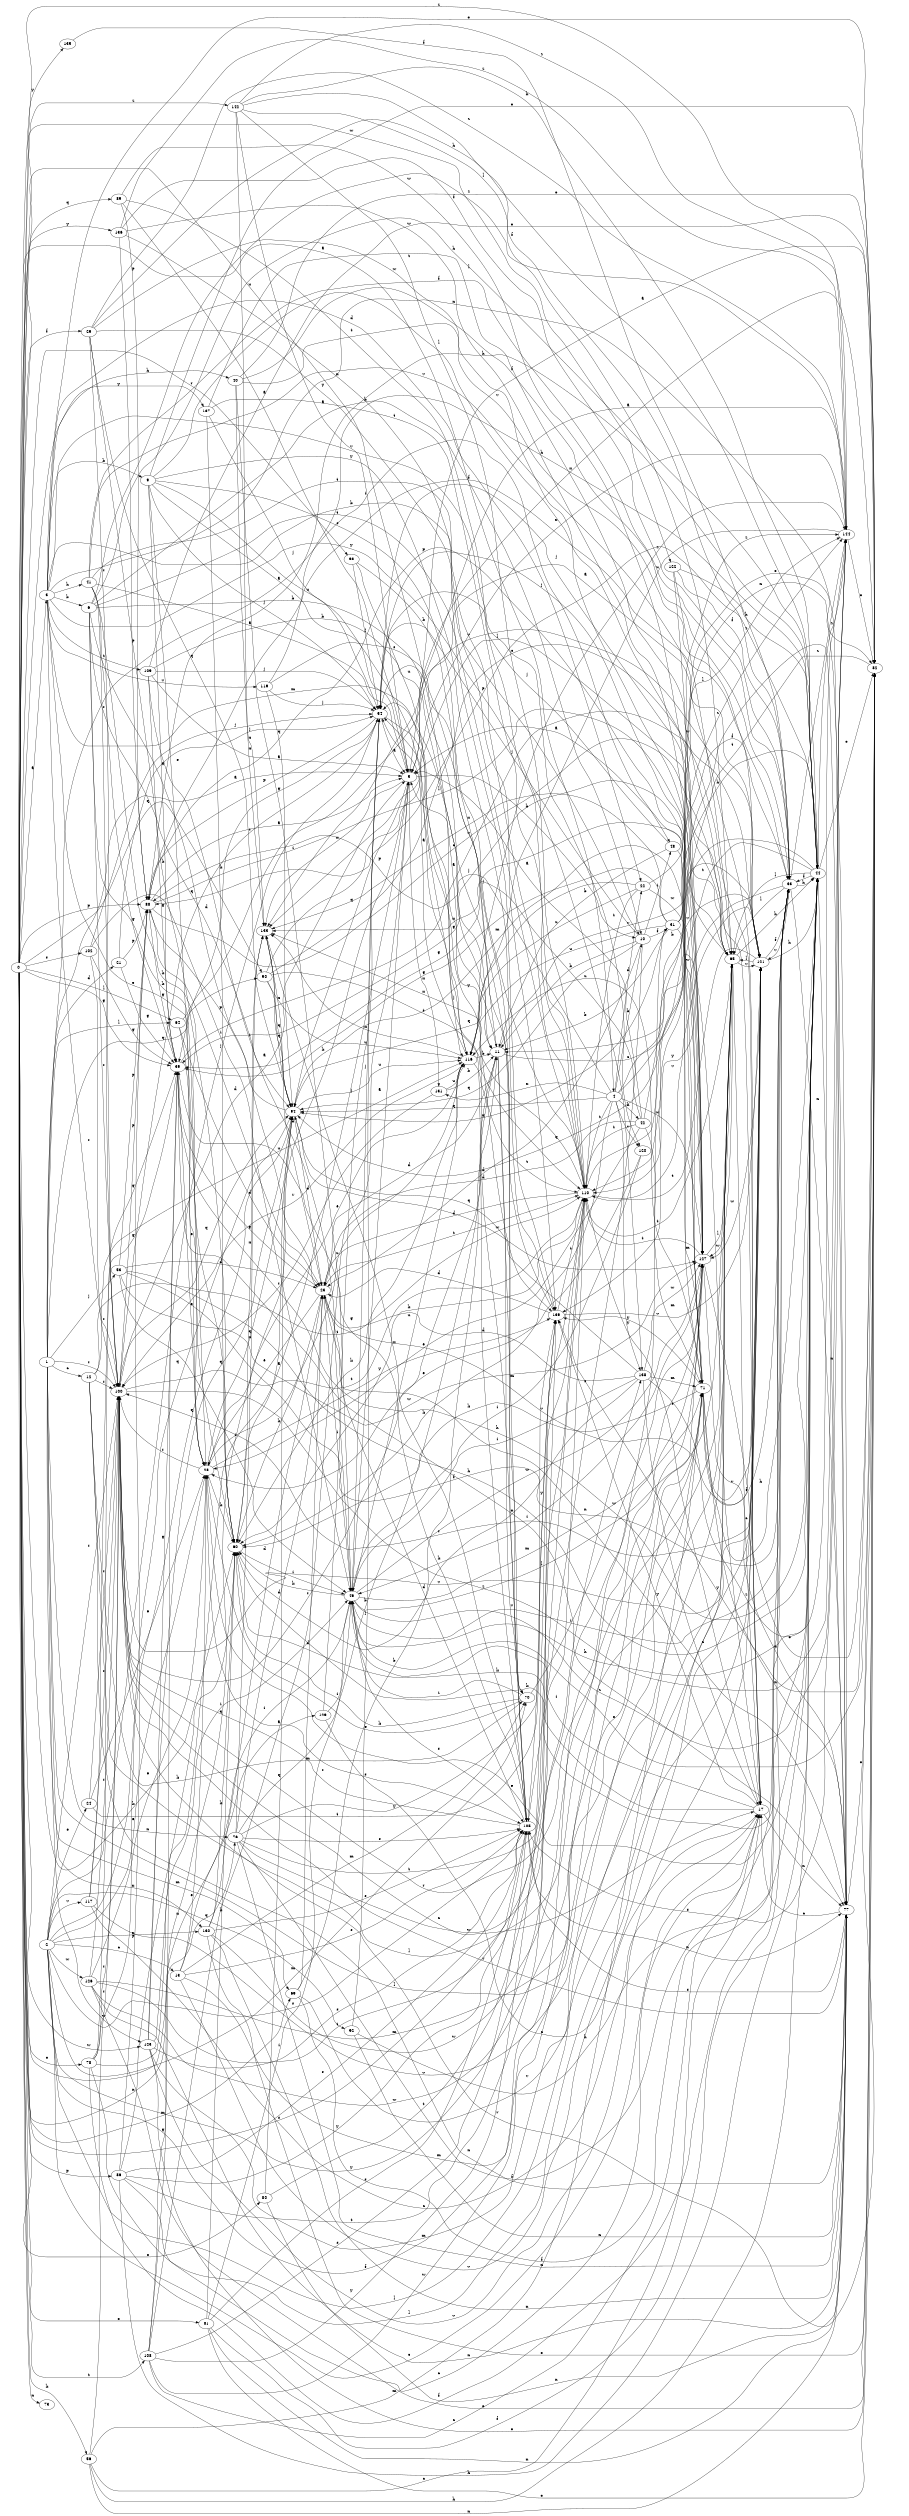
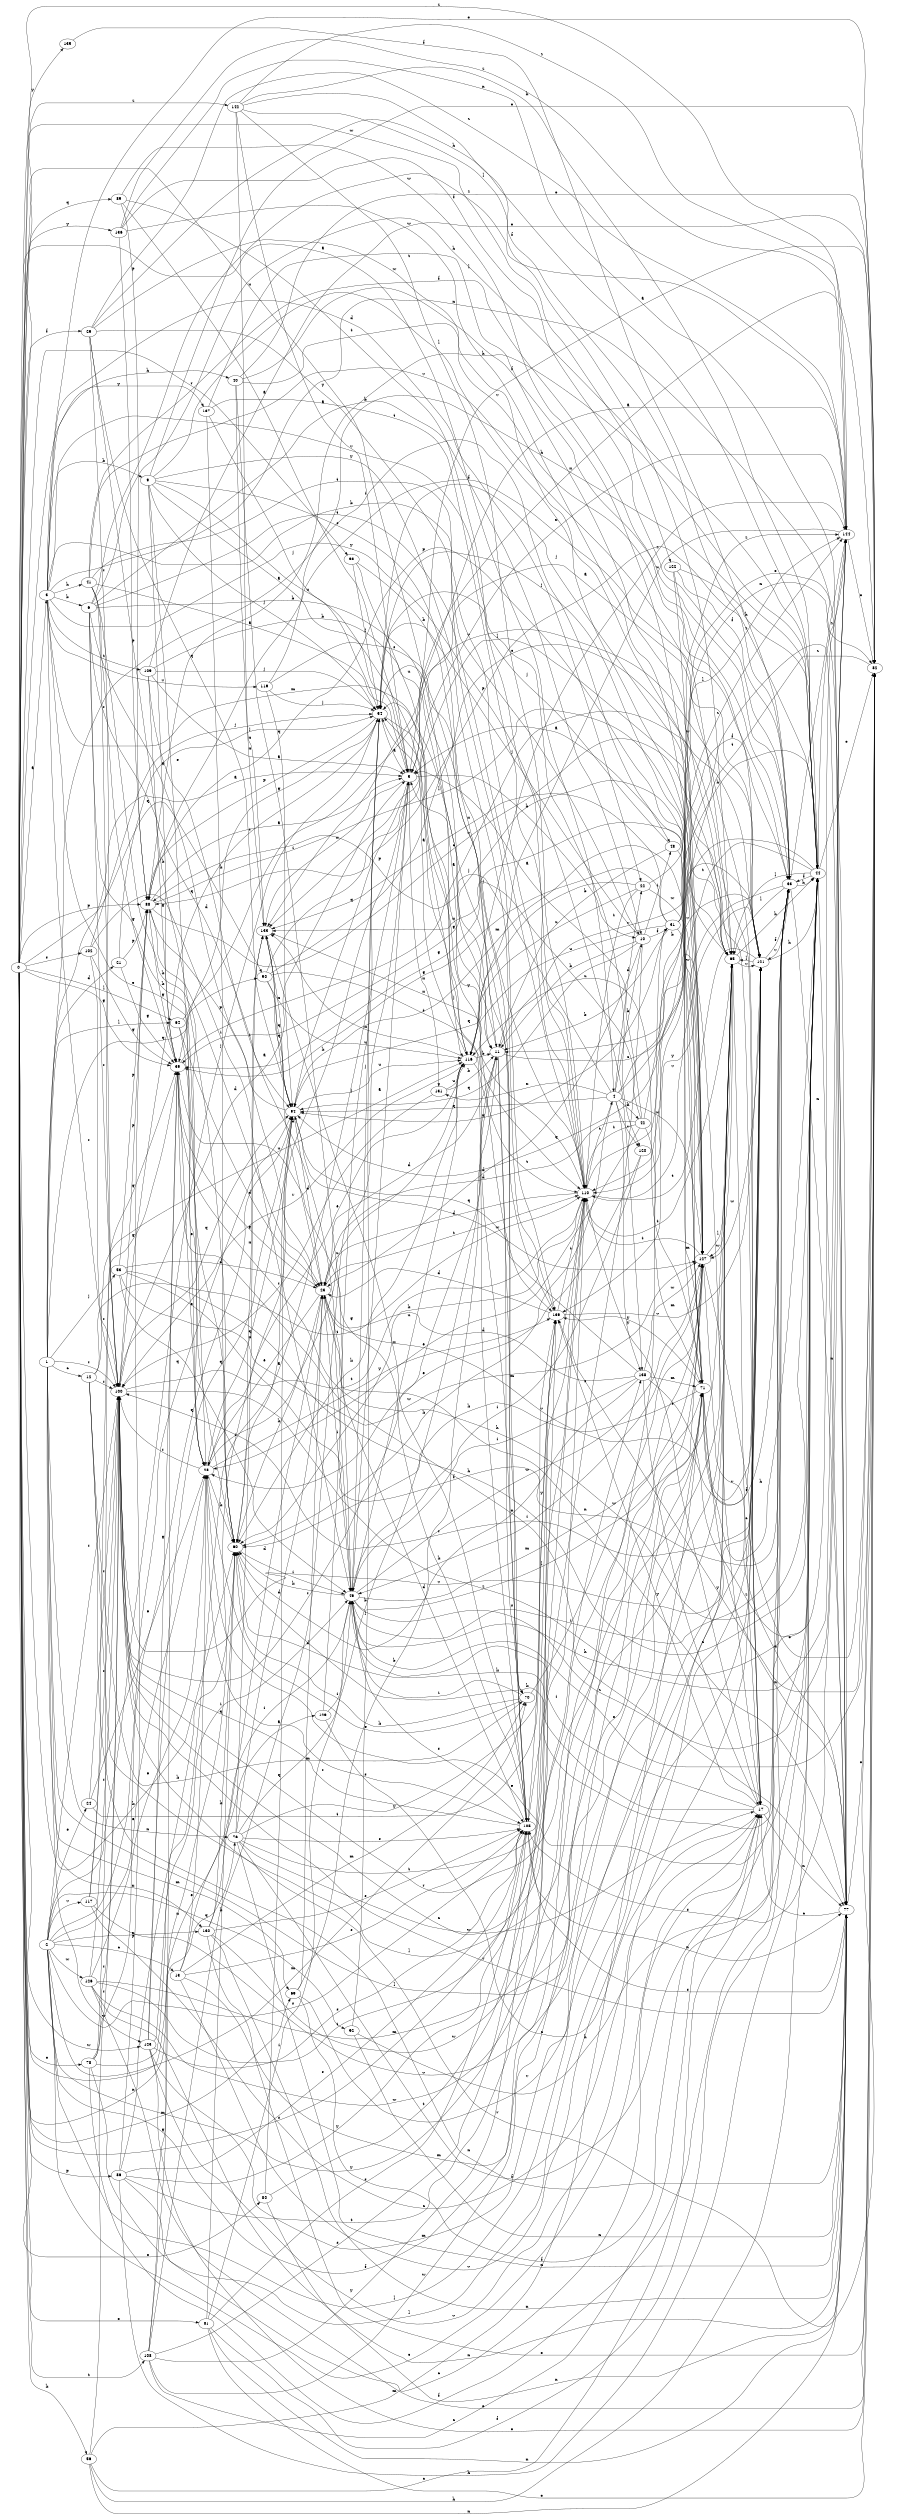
edge "136" -> "139": now "136" -> "77"
edge "4" -> "110": reversed
edge "11" -> "105": label "v" -> "s"
node "73": removed
